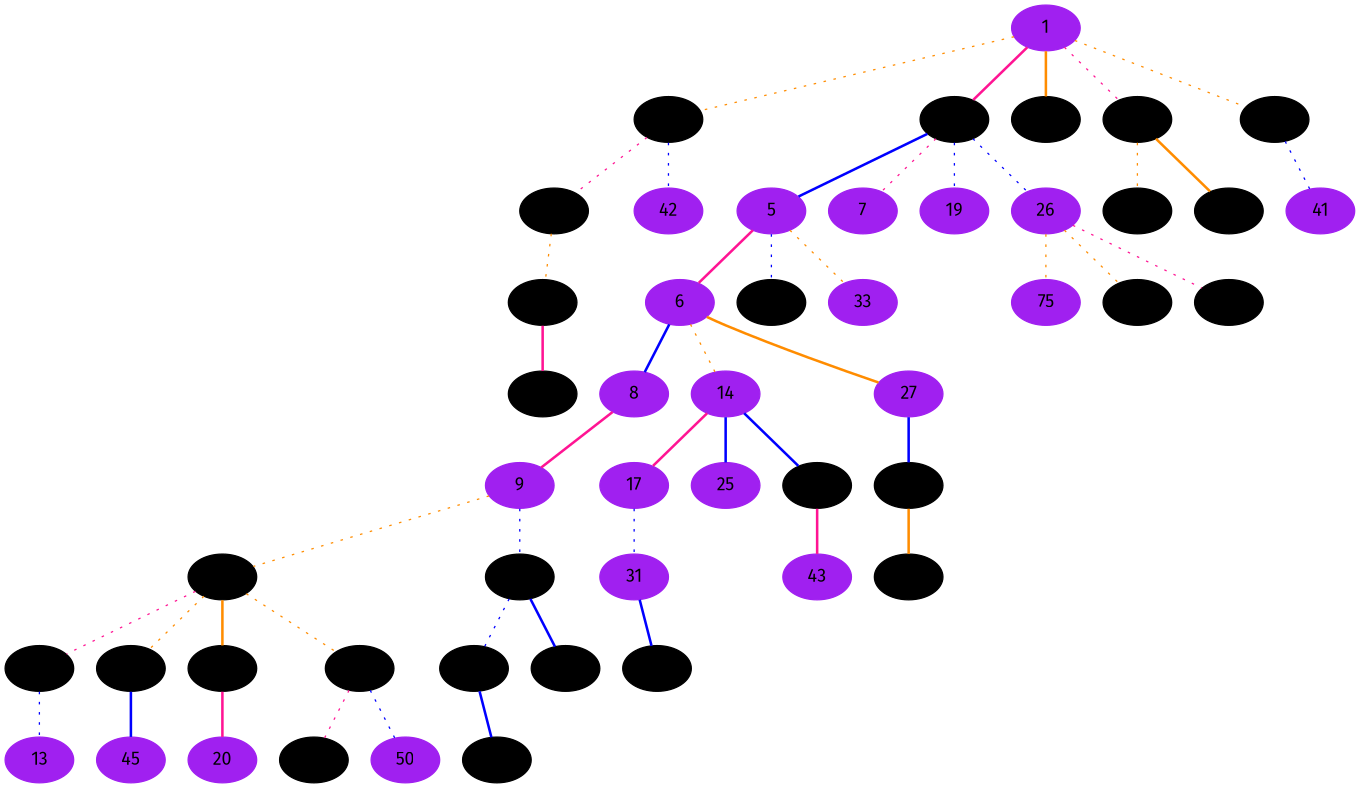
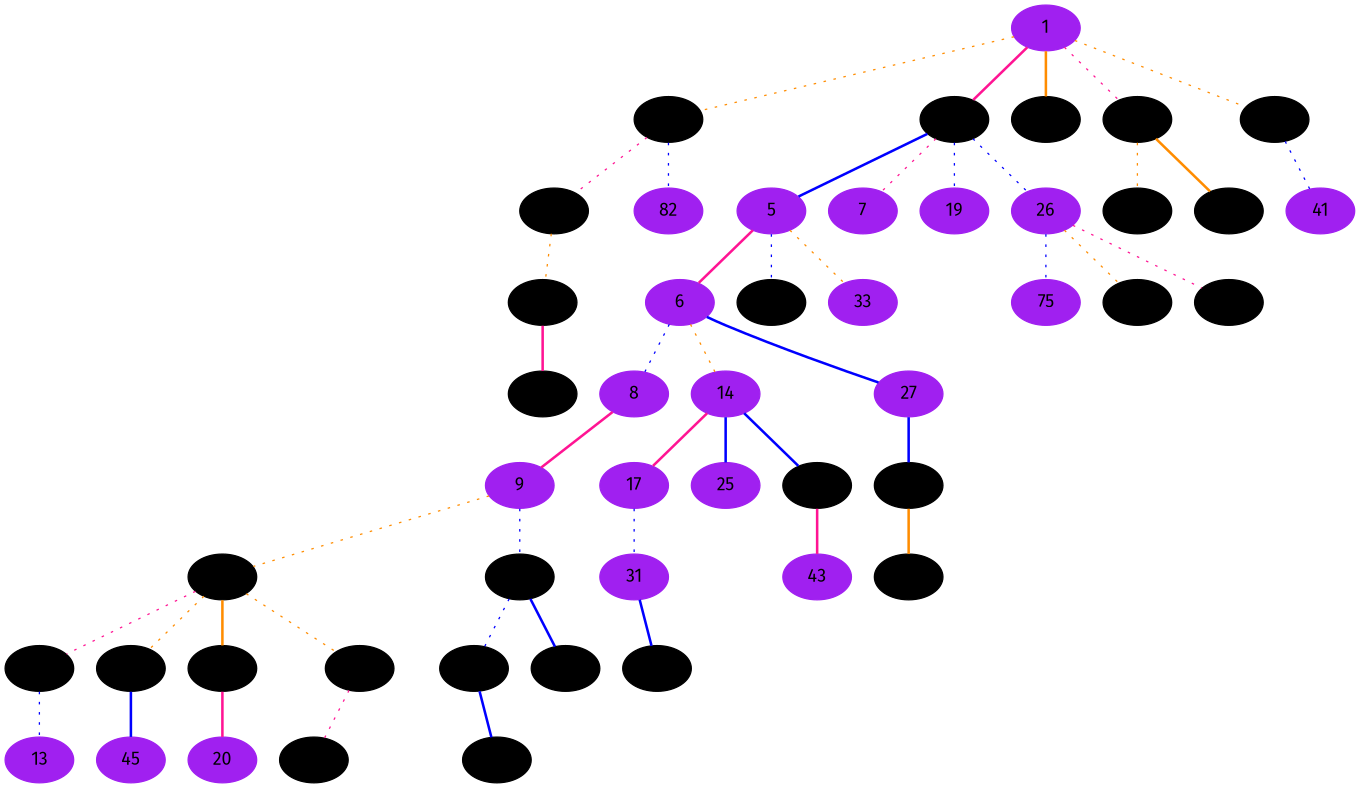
node "42": label "42" -> "82"
edge "26" -- "75": color darkorange -> blue
edge "6" -- "8": style bold -> dotted
edge "6" -- "27": color darkorange -> blue
node "50": removed
